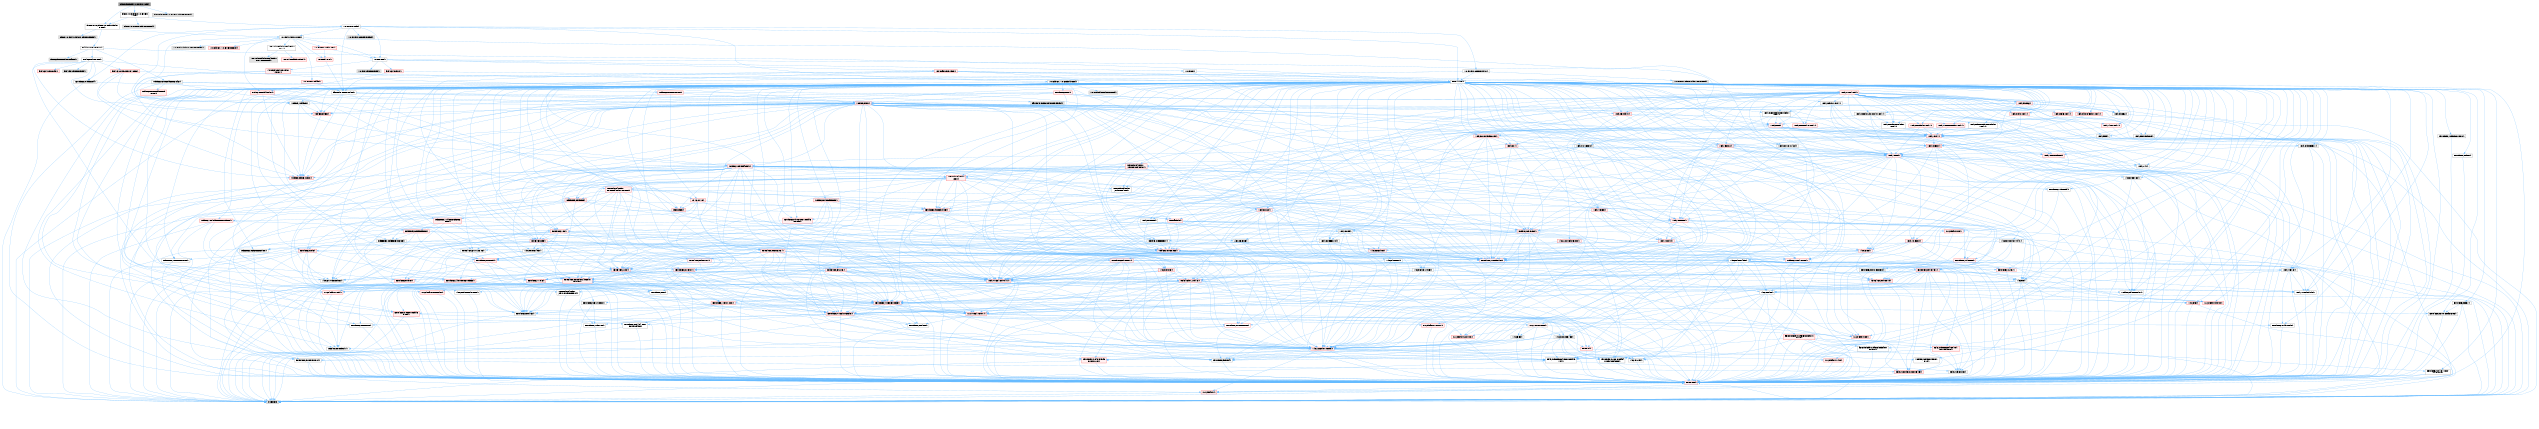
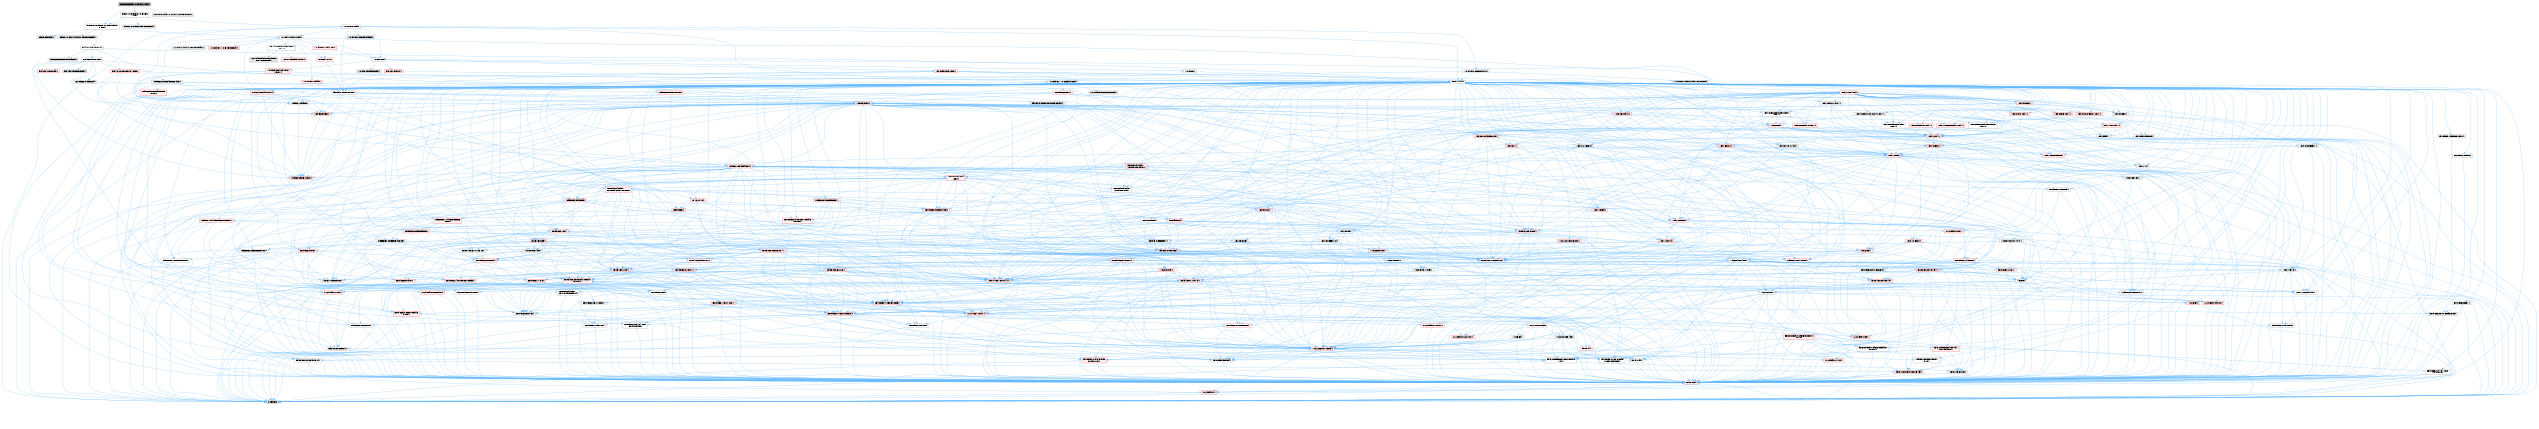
node "Chaos/Declares.h": added
